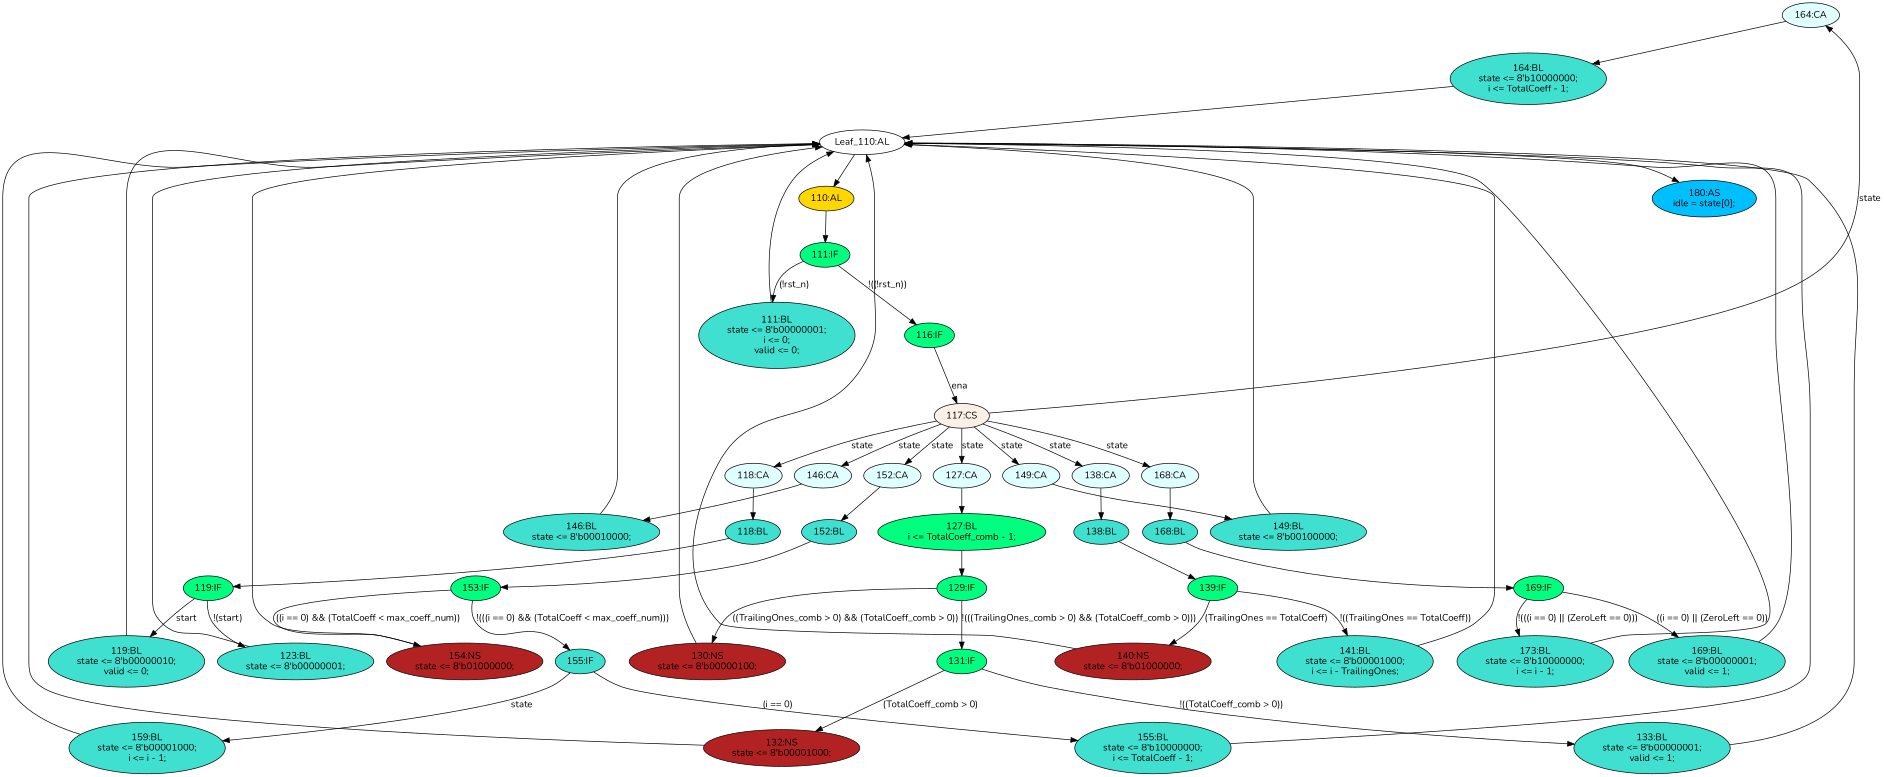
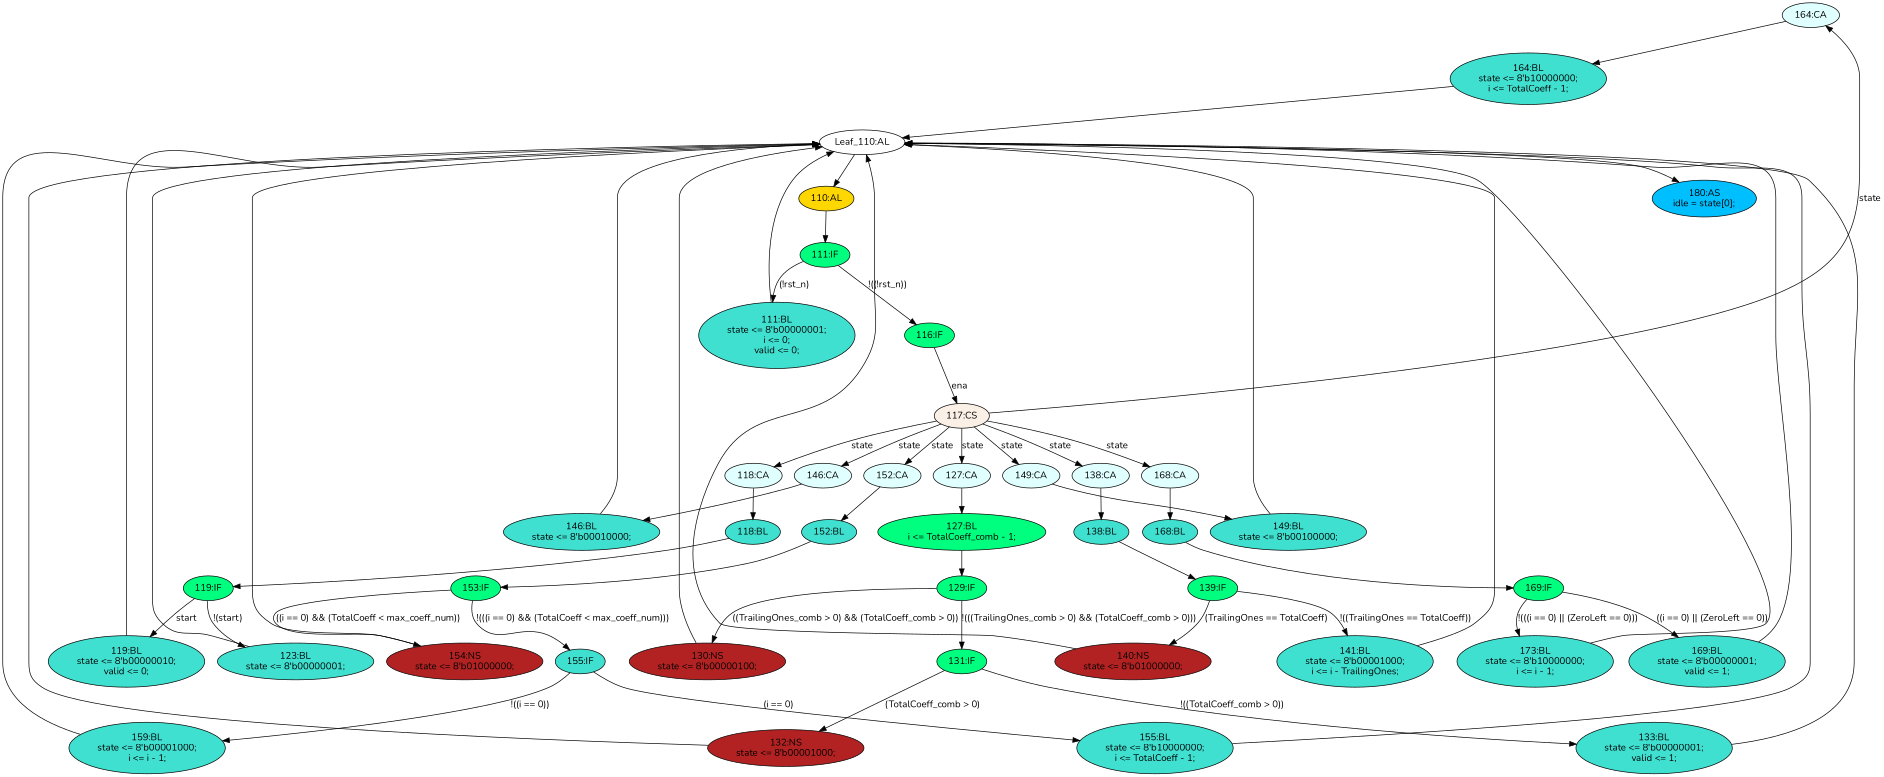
edge "155:IF" -> "159:BL state <= 8'b00001000; i <= i - 1;": label "state" -> "!((i == 0))"
